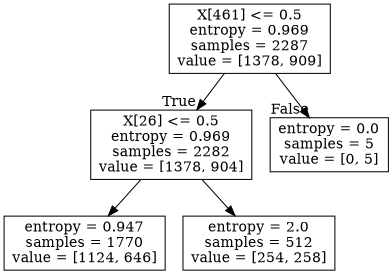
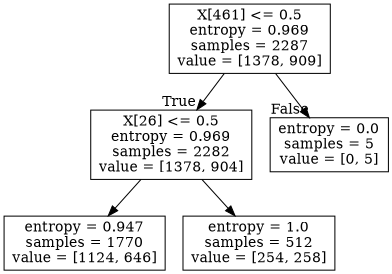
node "entropy = 2.0 samples = 512 value = [254, 258]": label "entropy = 2.0 samples = 512 value = [254, 258]" -> "entropy = 1.0 samples = 512 value = [254, 258]"
